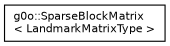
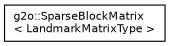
node "g0o::SparseBlockMatrix < LandmarkMatrixType >": label "g0o::SparseBlockMatrix < LandmarkMatrixType >" -> "g2o::SparseBlockMatrix < LandmarkMatrixType >"
